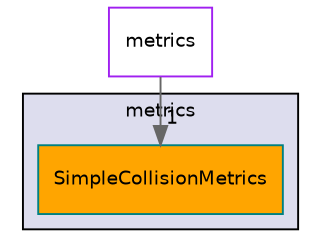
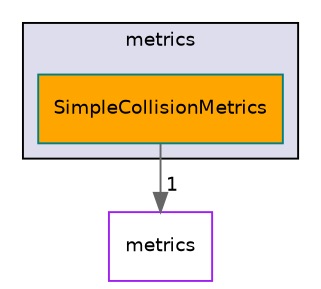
edge "metrics" -> "SimpleCollisionMetrics": reversed
